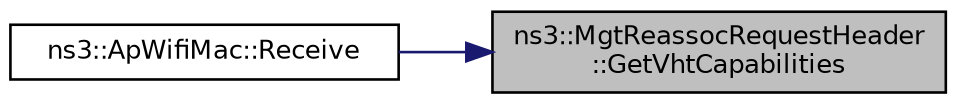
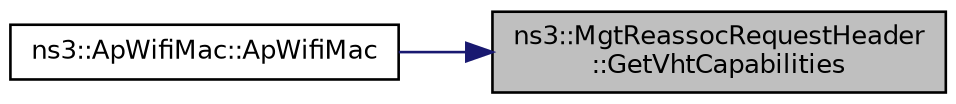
node "ns3::ApWifiMac::Receive": label "ns3::ApWifiMac::Receive" -> "ns3::ApWifiMac::ApWifiMac"
